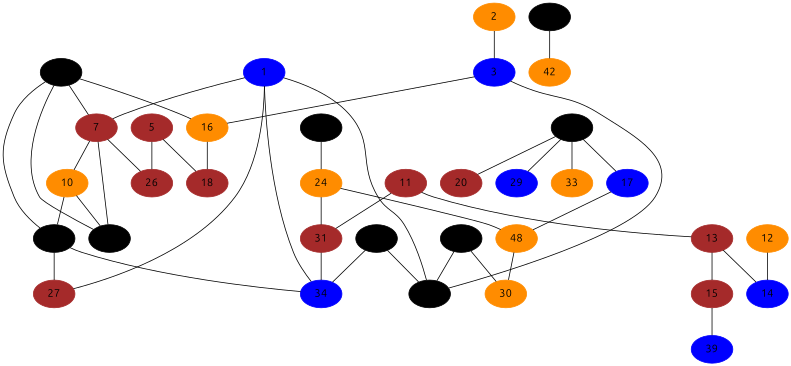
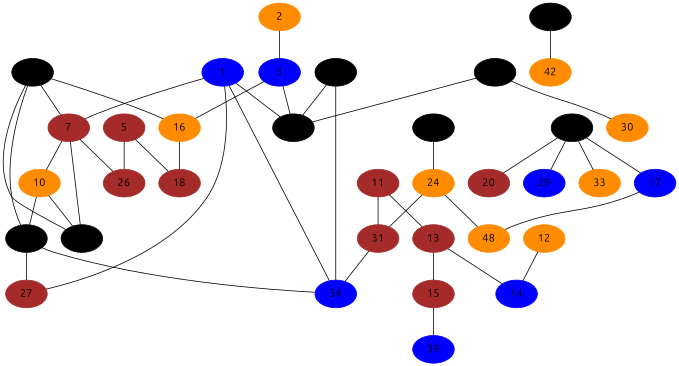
edge "48" -- "30": removed
